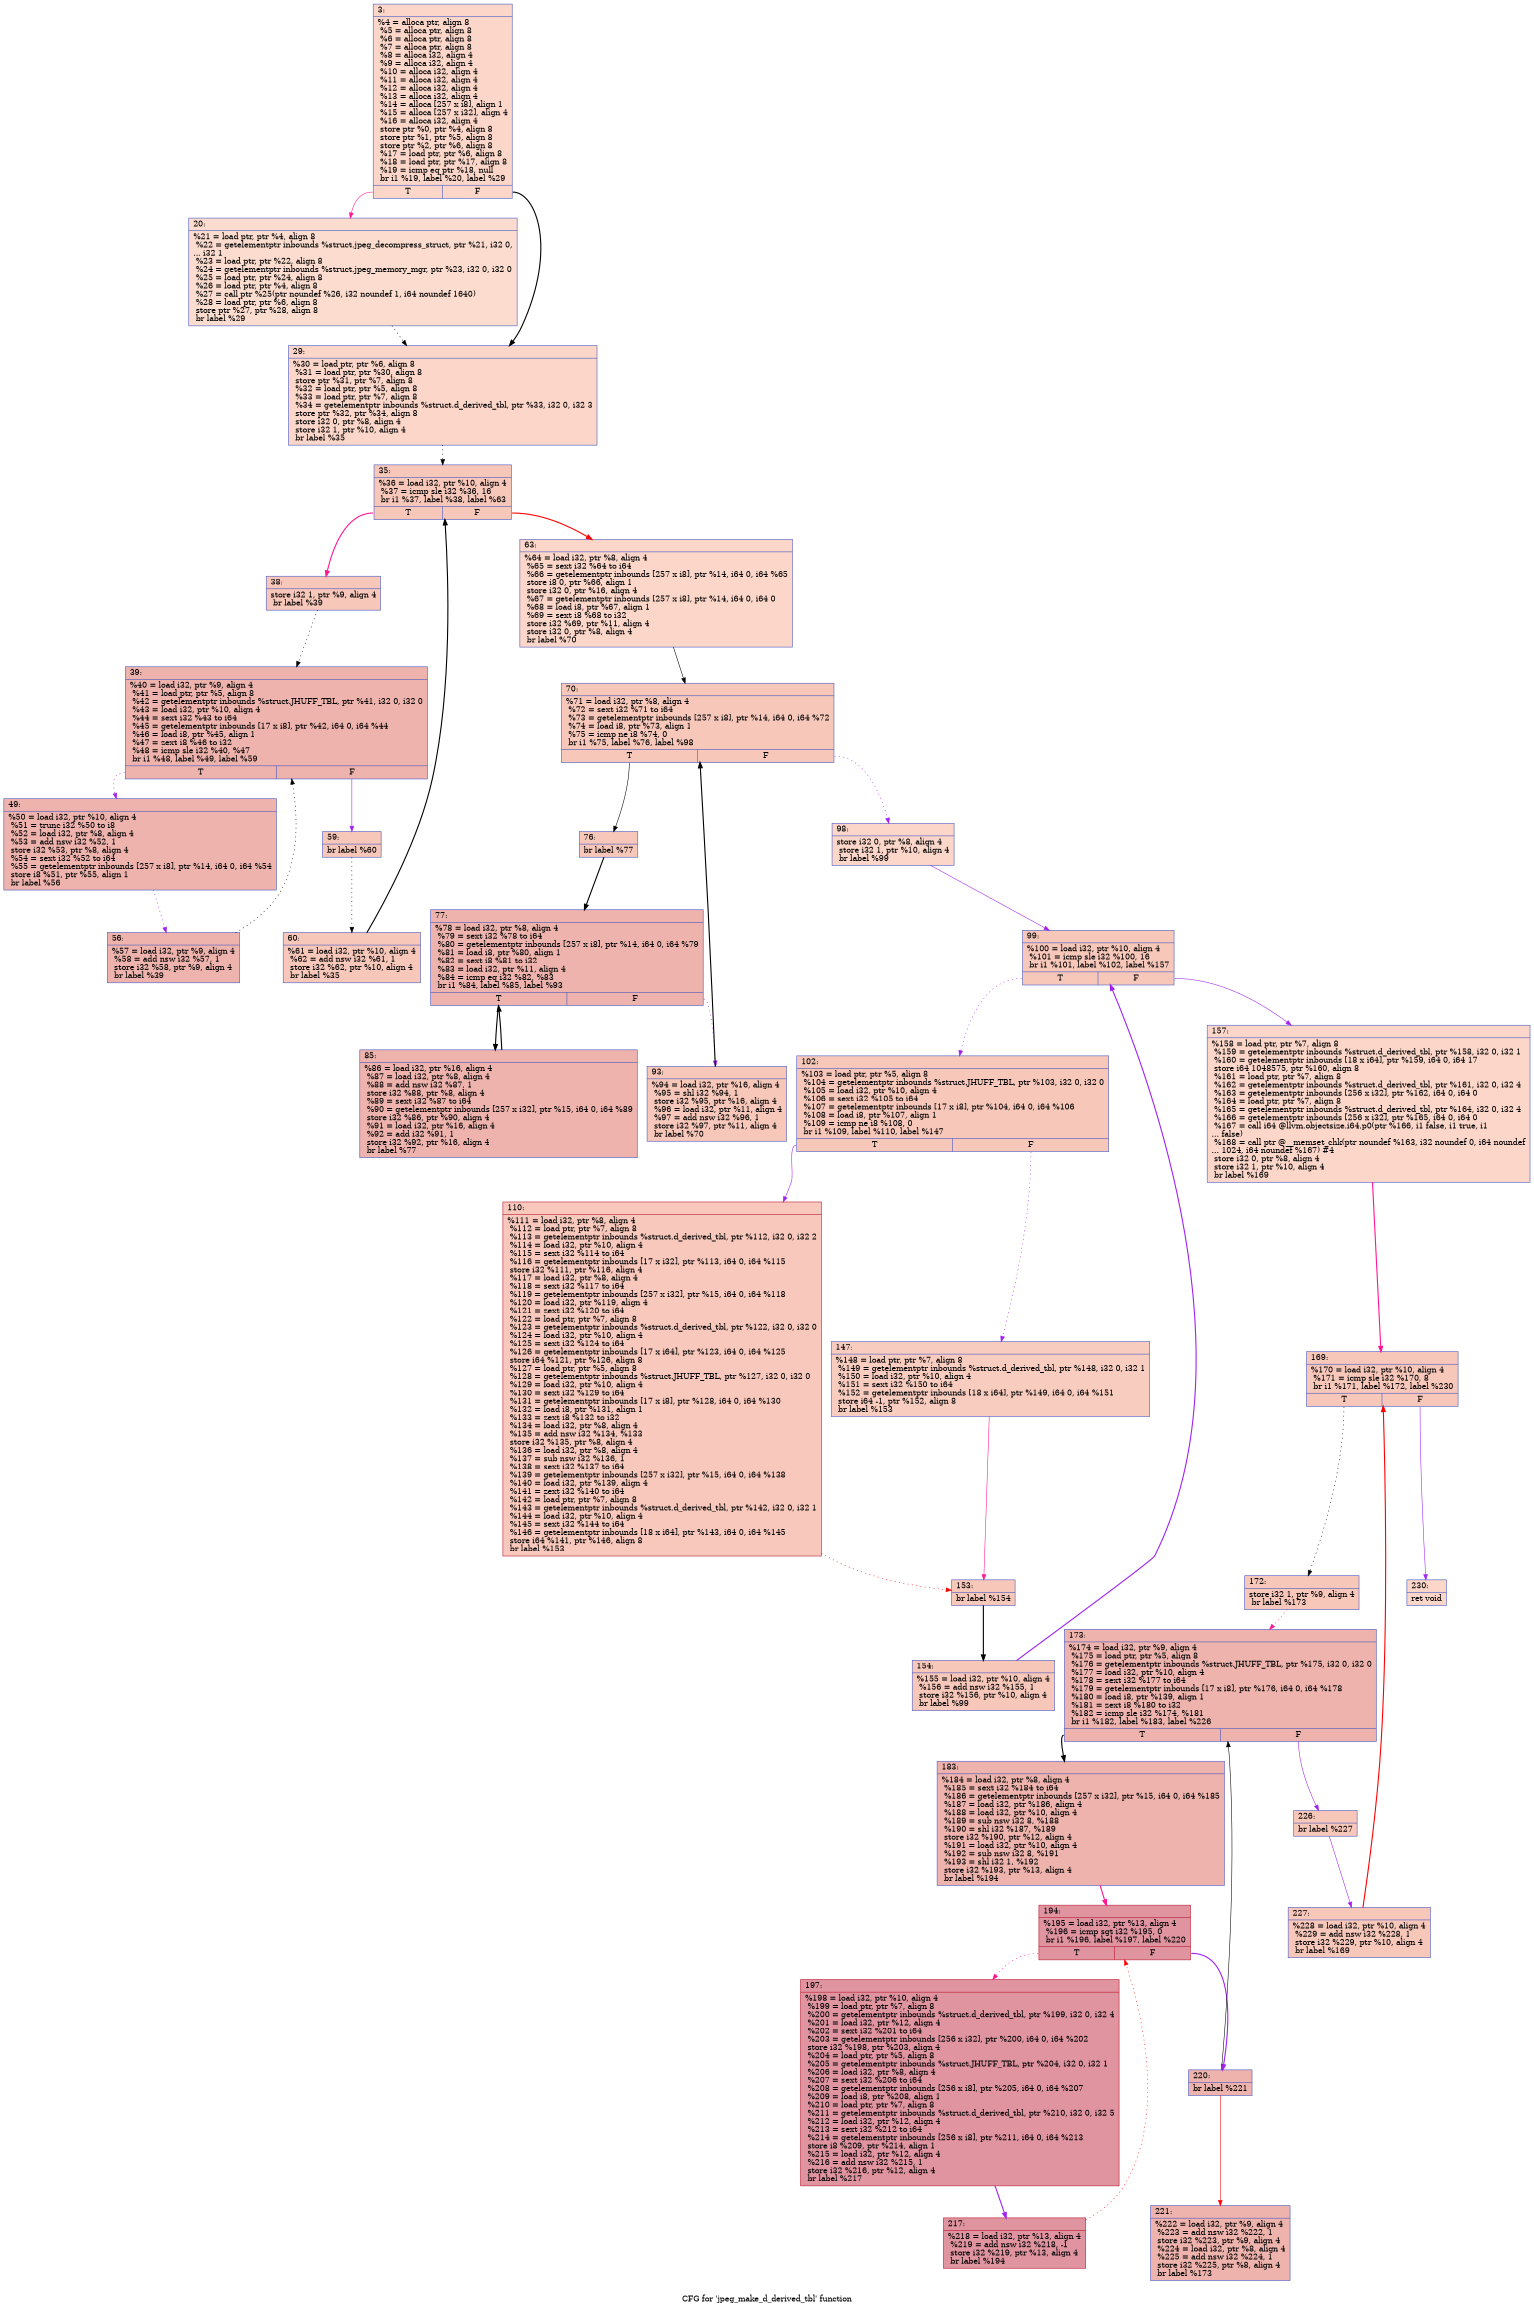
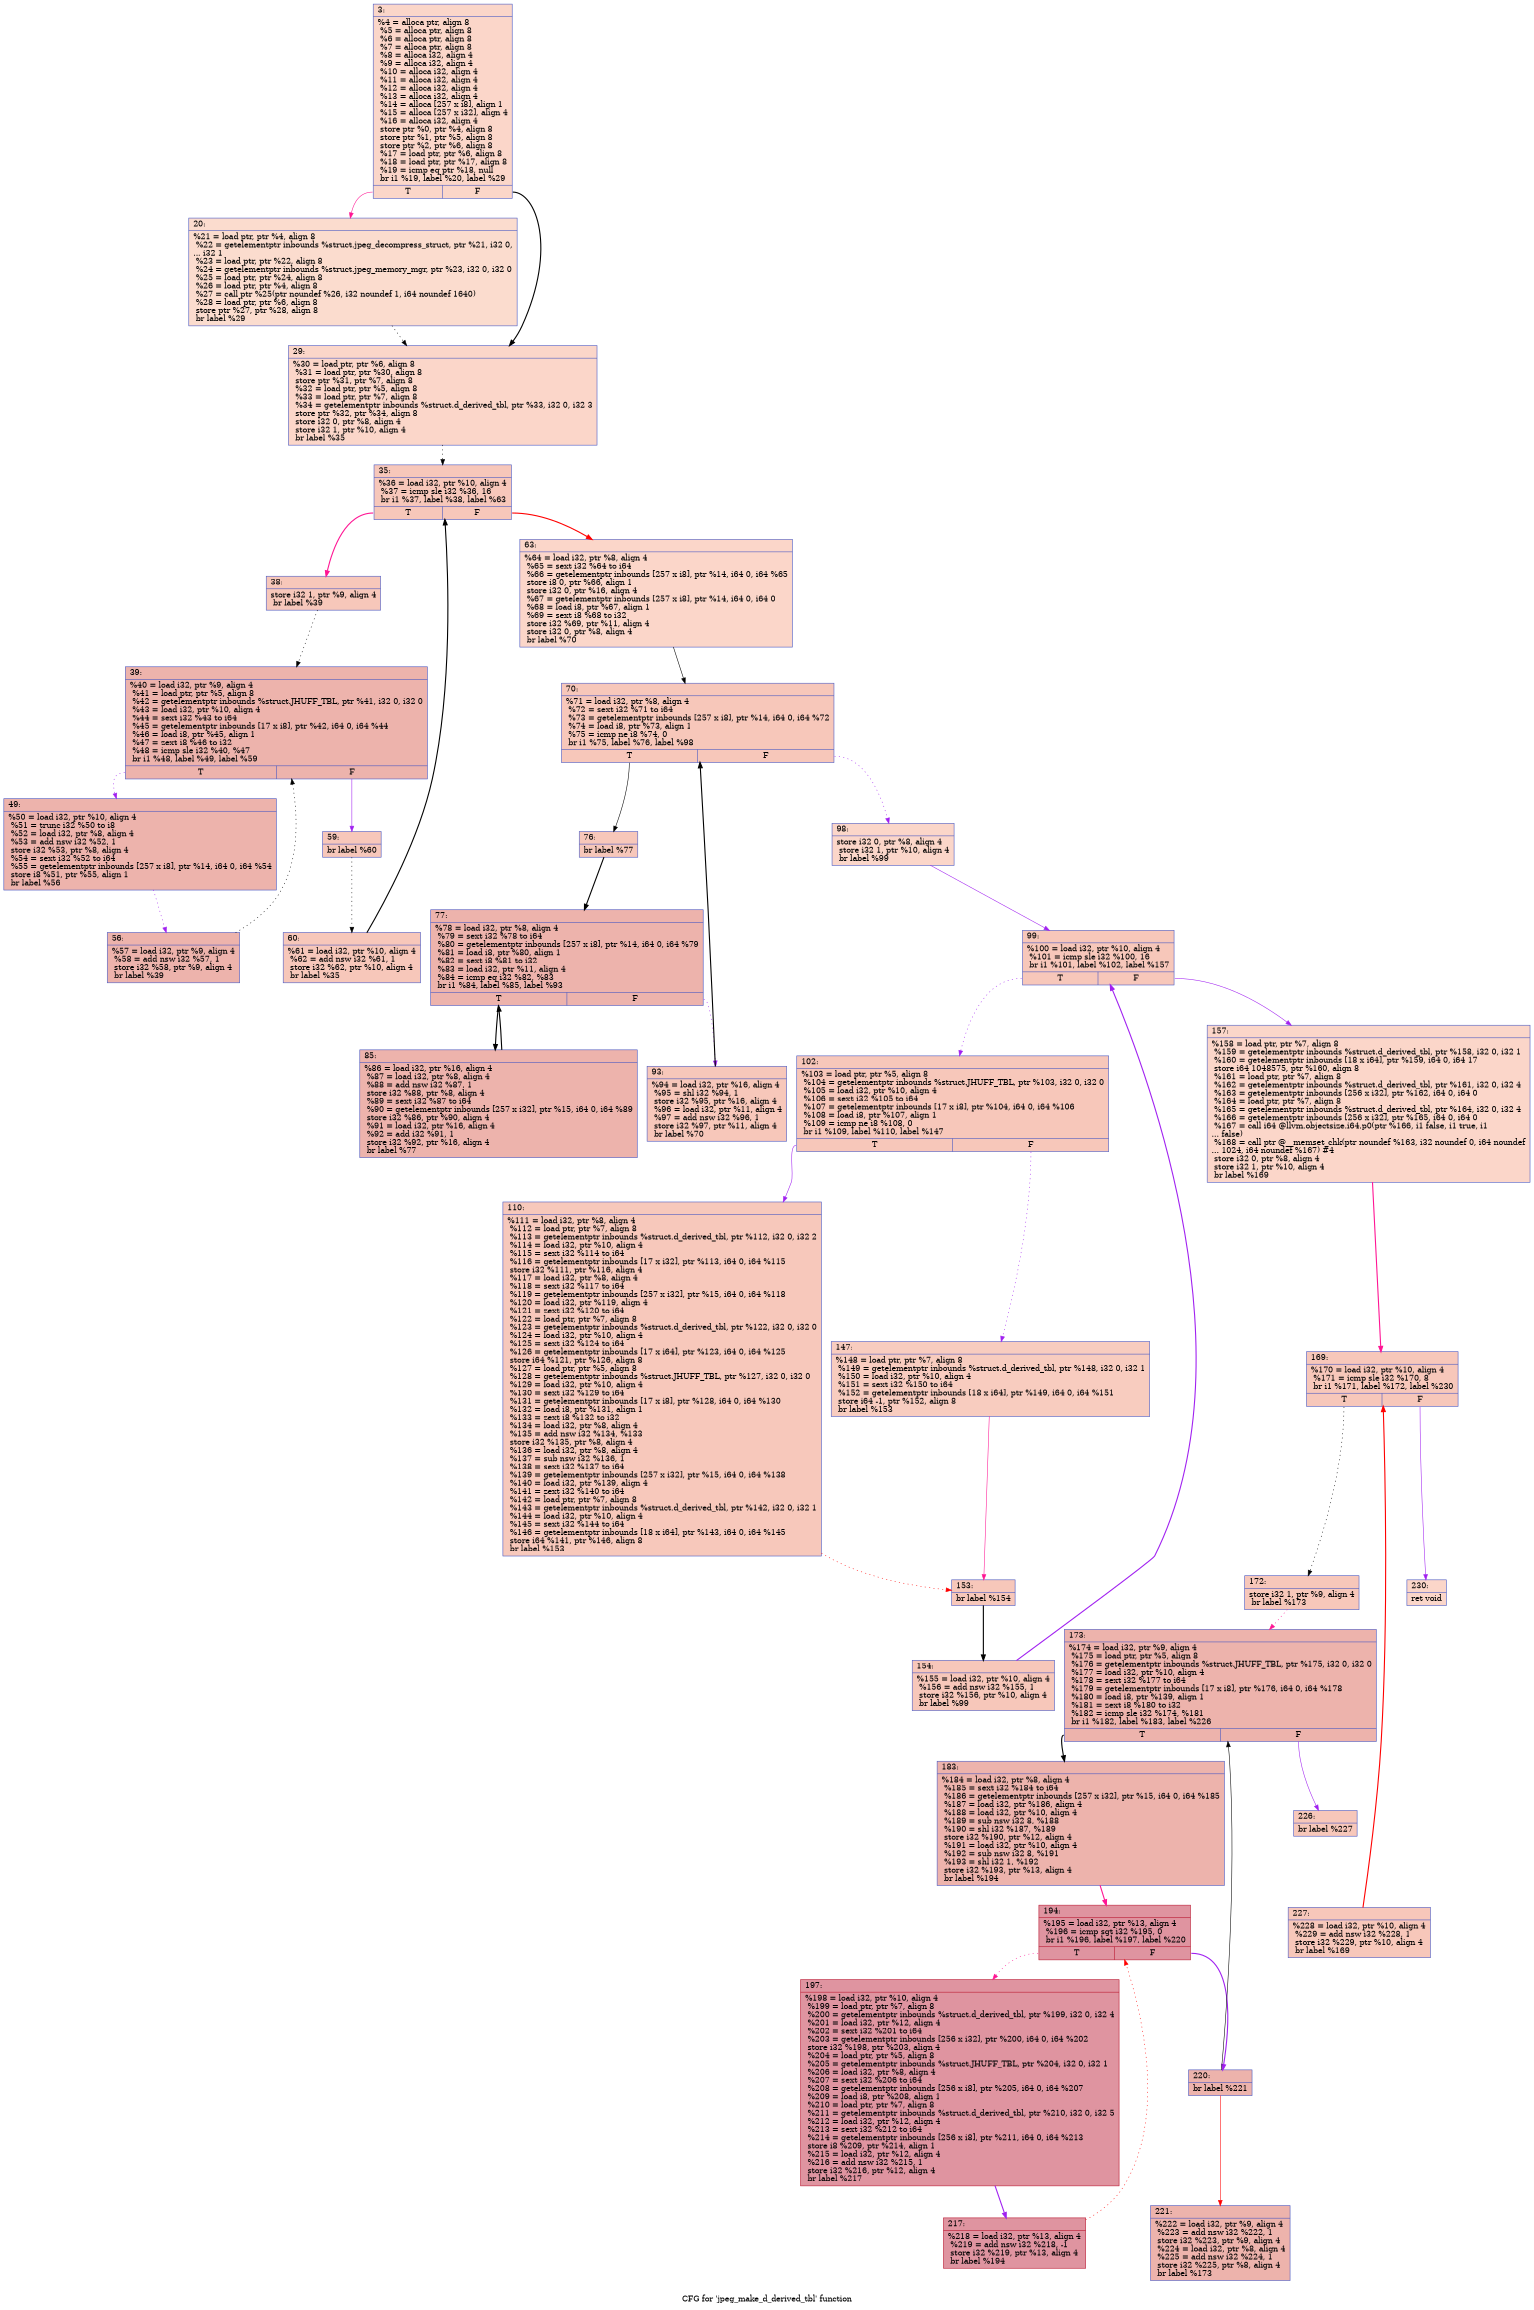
node "110:": color #b70d28ff -> #3d50c3ff
edge "226:" -> "227:": removed
